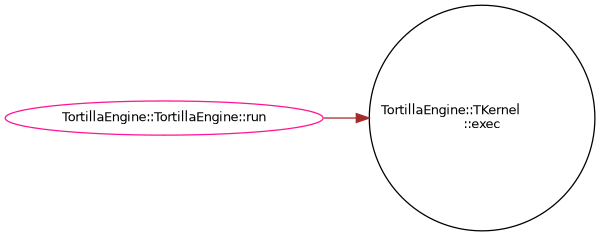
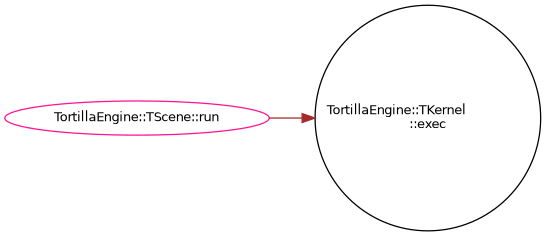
node "TortillaEngine::TortillaEngine::run": label "TortillaEngine::TortillaEngine::run" -> "TortillaEngine::TScene::run"
